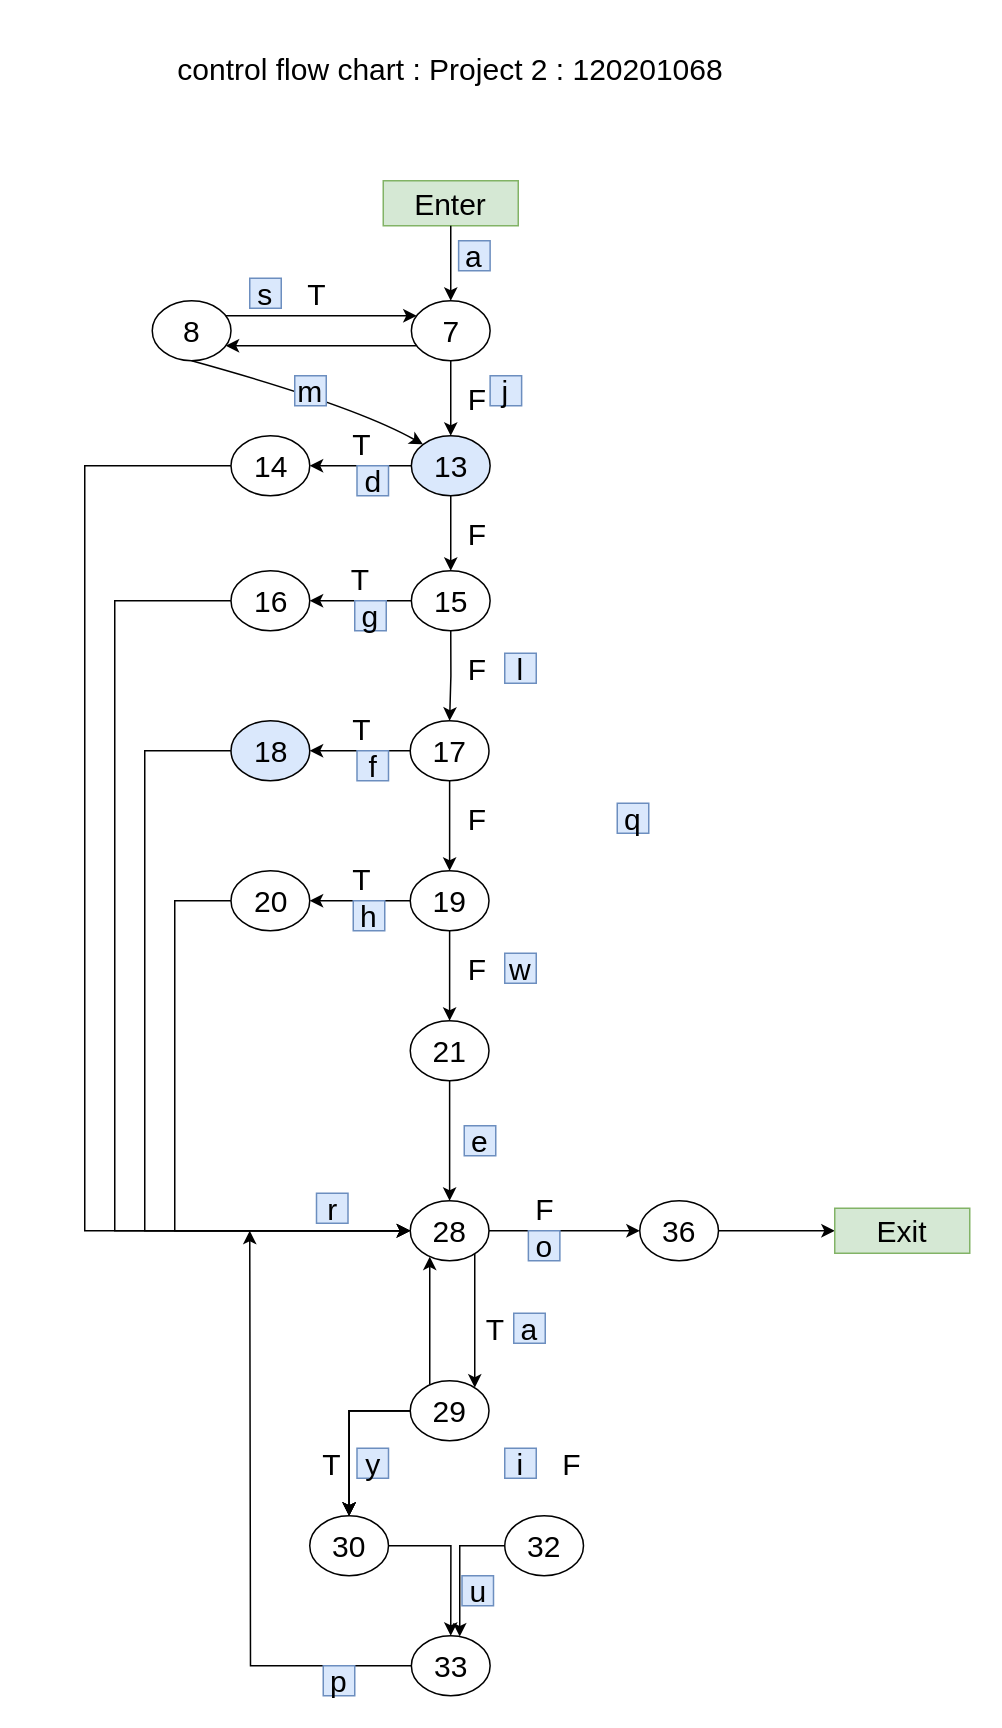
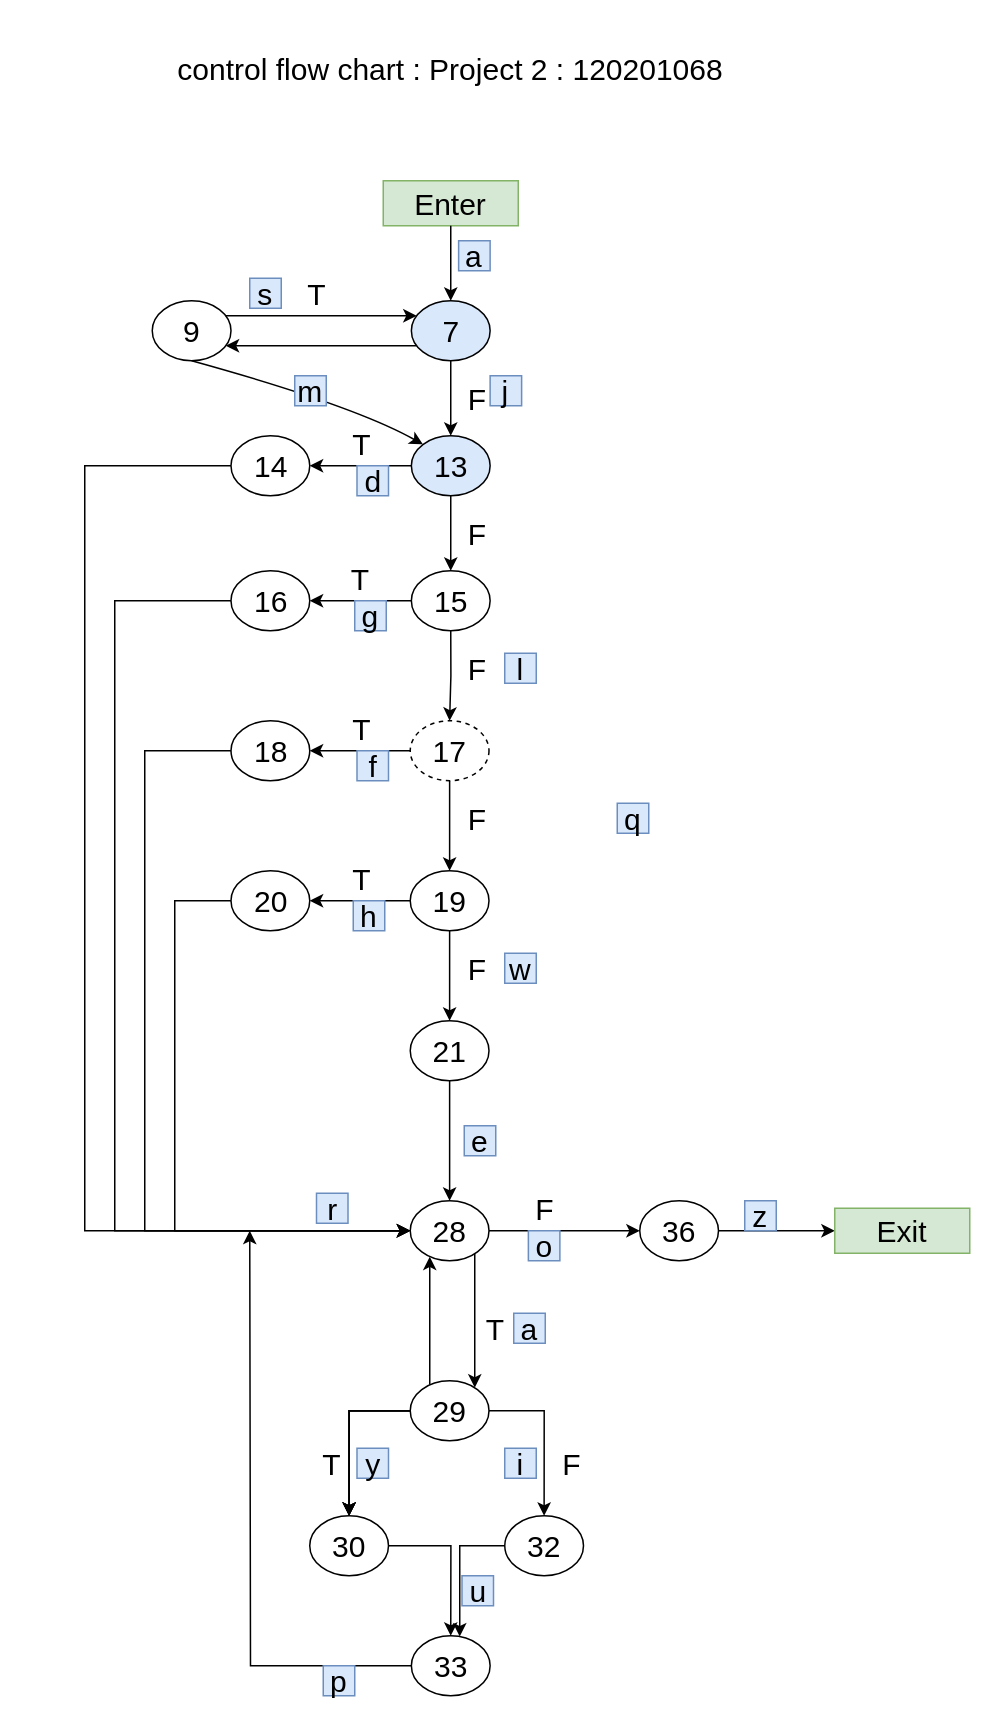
node "8": label "8" -> "9"
node "7": fillcolor #ffffff -> #dae8fc
node "18": fillcolor #dae8fc -> #ffffff
node "17": style solid -> dashed
node "z": added
edge "29" -> "32": added
